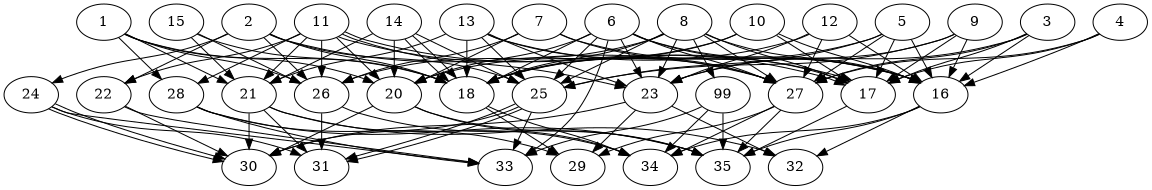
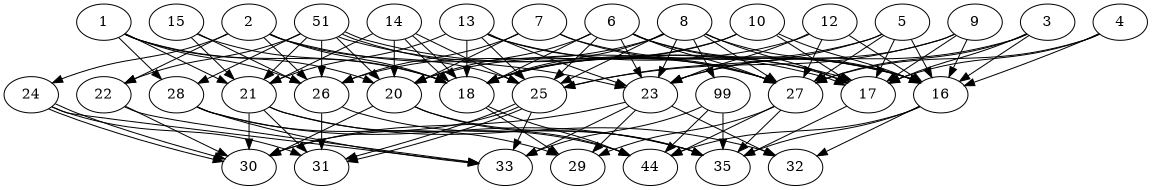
node "11": label "11" -> "51"
edge "6" -> "33": now "23" -> "33"
node "34": label "34" -> "44"
